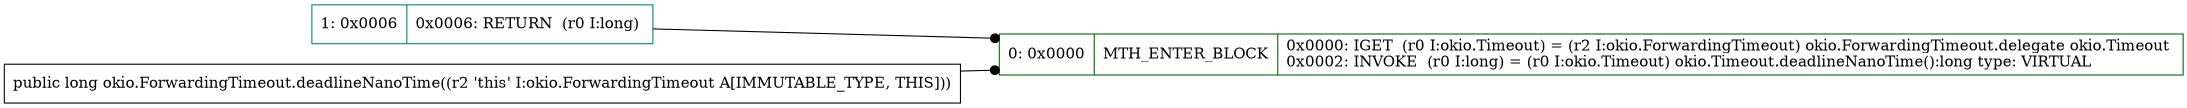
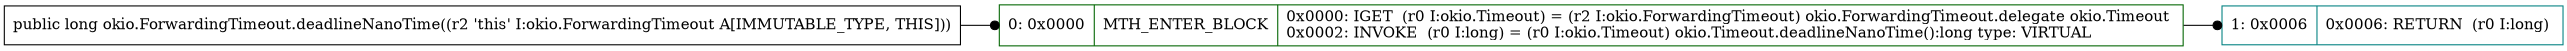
edge "1: 0x0006" -> "0: 0x0000": reversed
